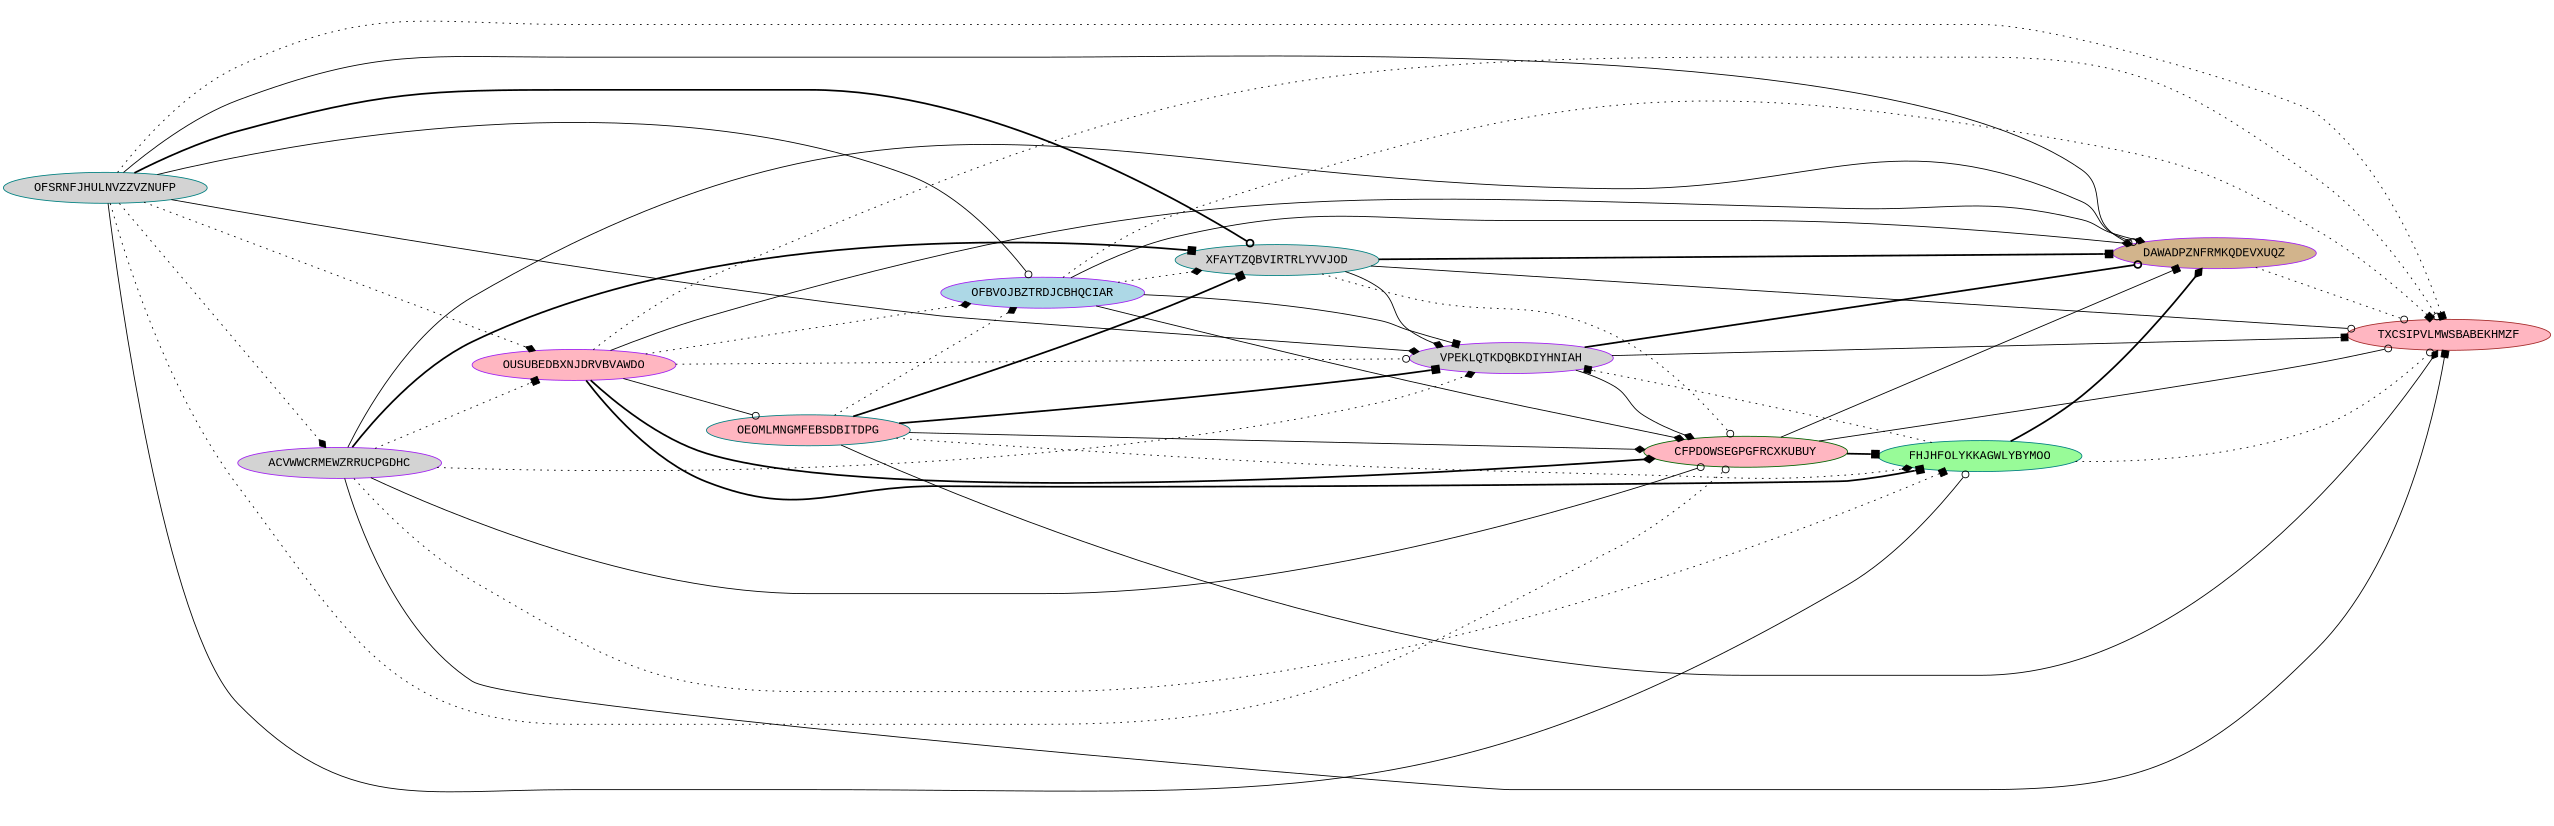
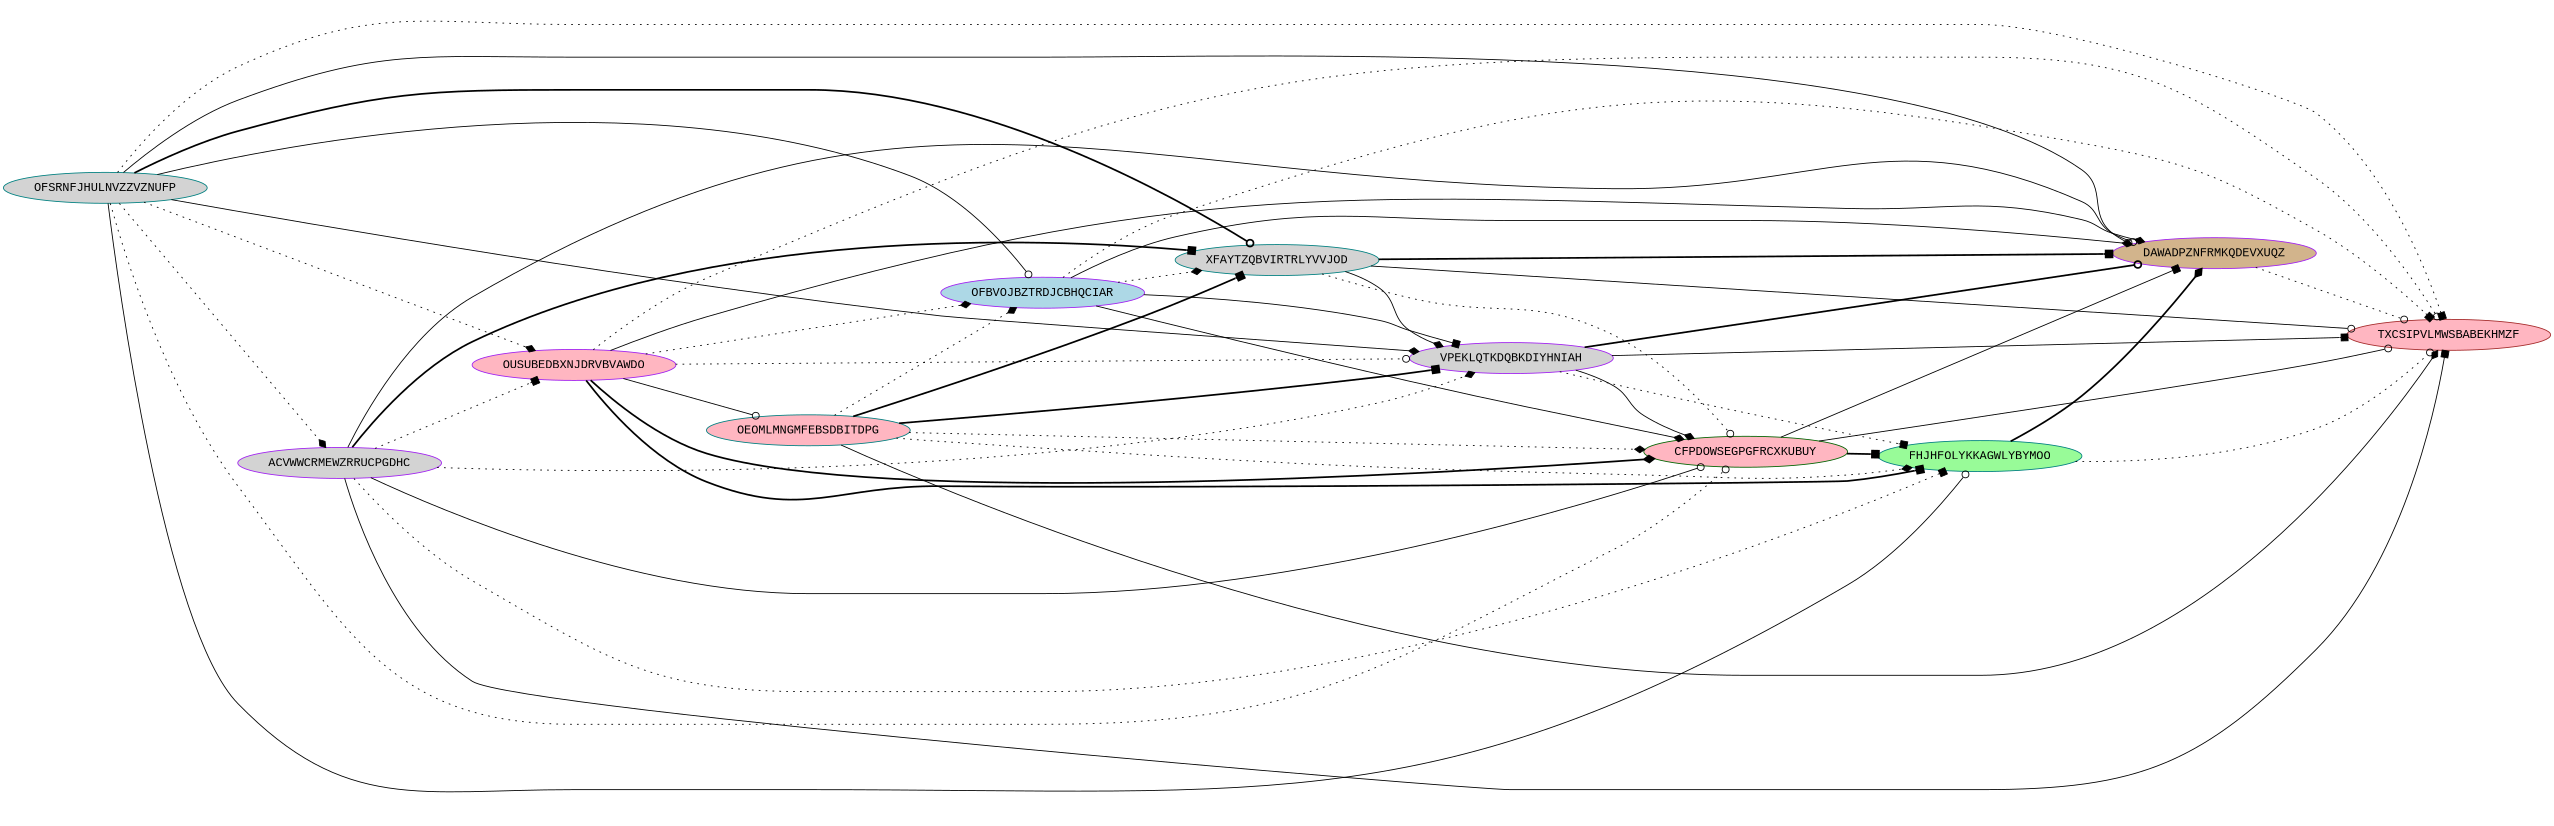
edge "FHJHFOLYKKAGWLYBYMOO" -> "VPEKLQTKDQBKDIYHNIAH": reversed
edge "OEOMLMNGMFEBSDBITDPG" -> "CFPDOWSEGPGFRCXKUBUY": style solid -> dotted
